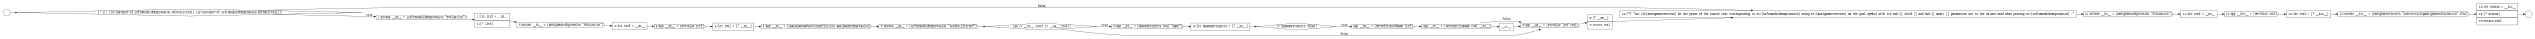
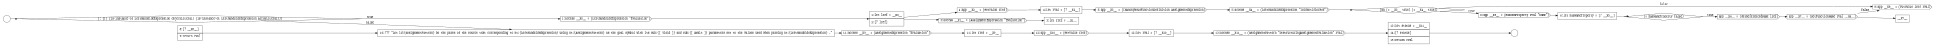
edge "8:app __x8__ = (PutValue lref rval)" -> "8:[? __x8__]": removed
edge "3:let rref = __x1__" -> "4:app __x2__ = (GetValue rref)": now "1:let lref = __x0__" -> "4:app __x2__ = (GetValue rref)"
edge "__x7__" -> "8:app __x8__ = (PutValue lref rval)": removed
